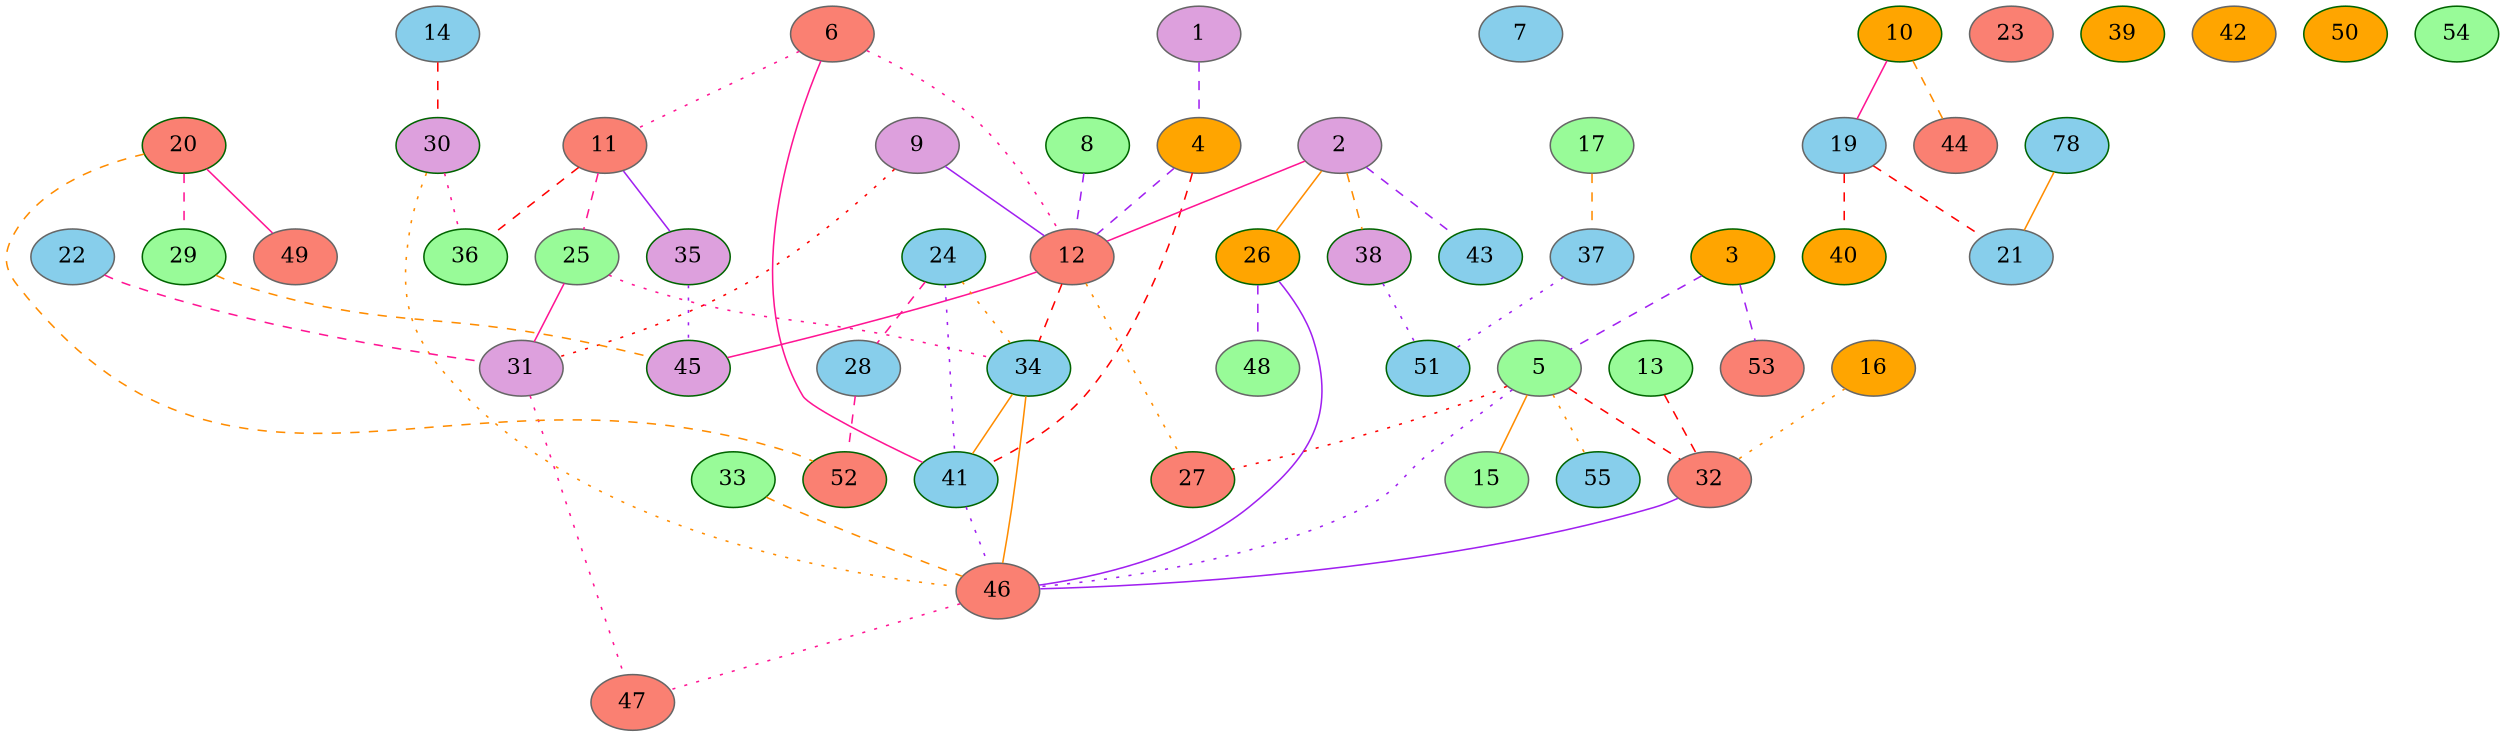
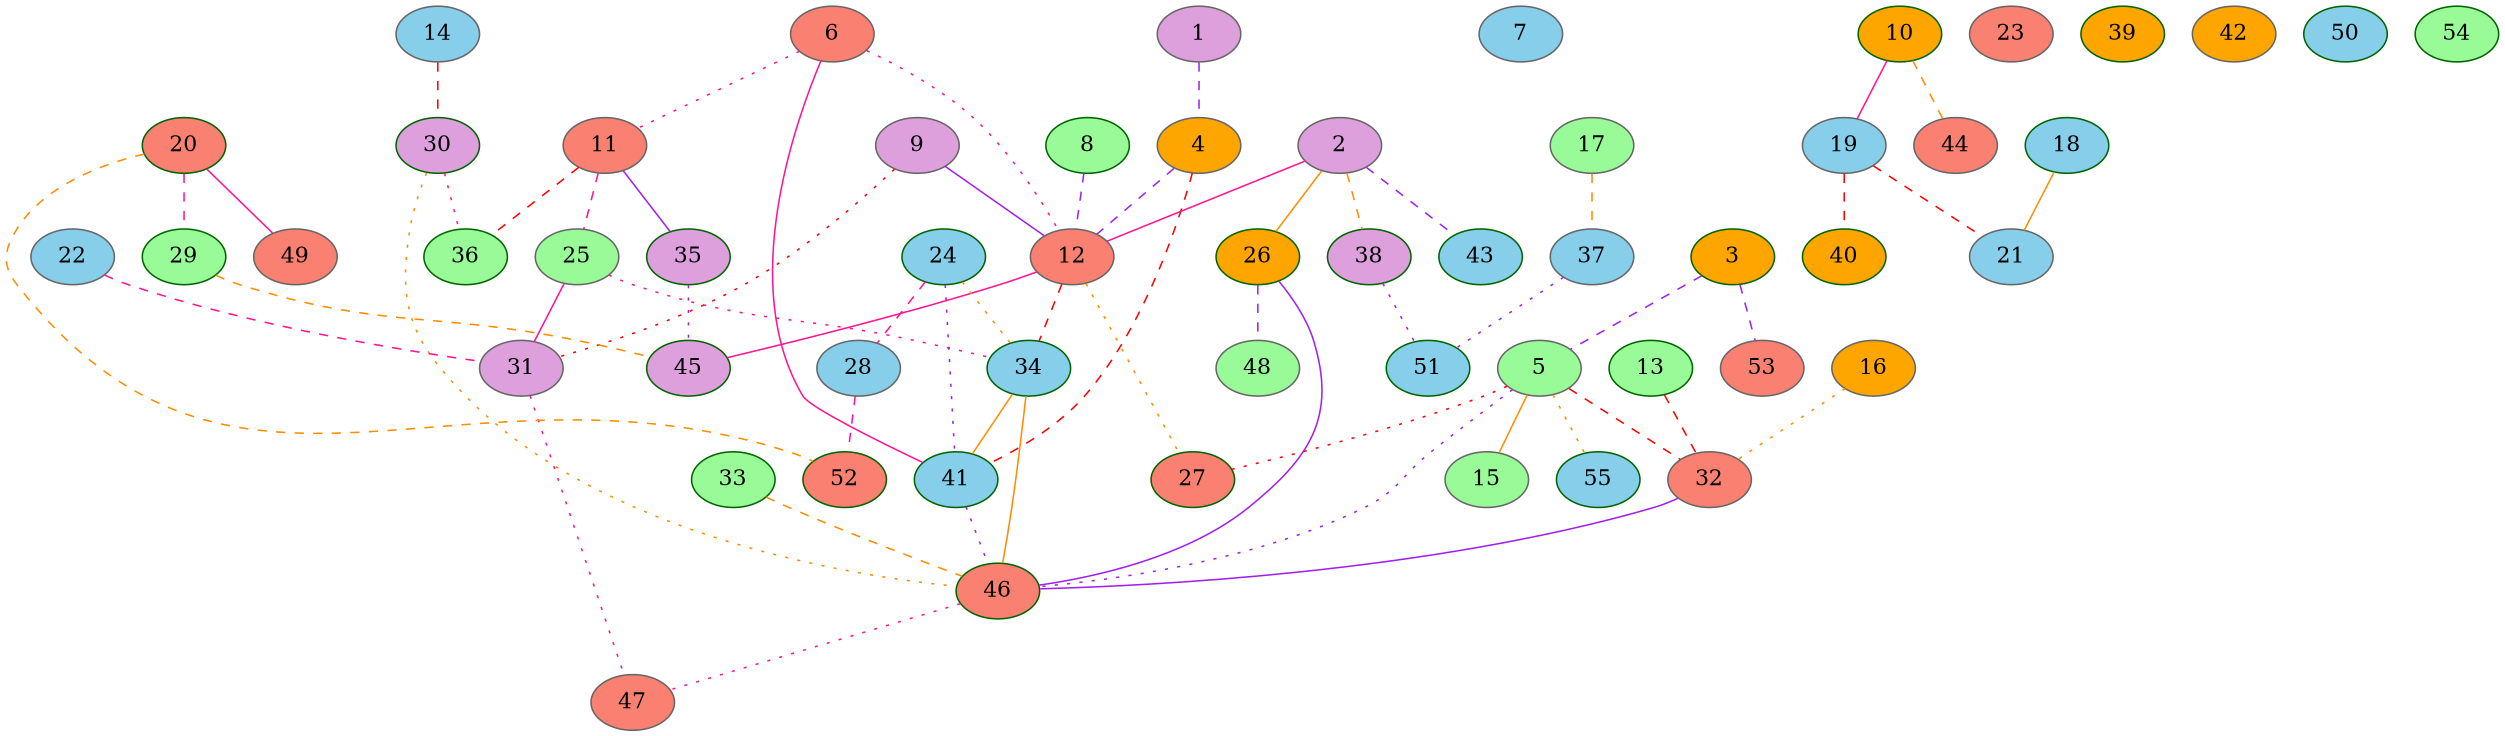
node "50": fillcolor orange -> skyblue
node "78": label "78" -> "18"
node "46": color gray40 -> darkgreen
